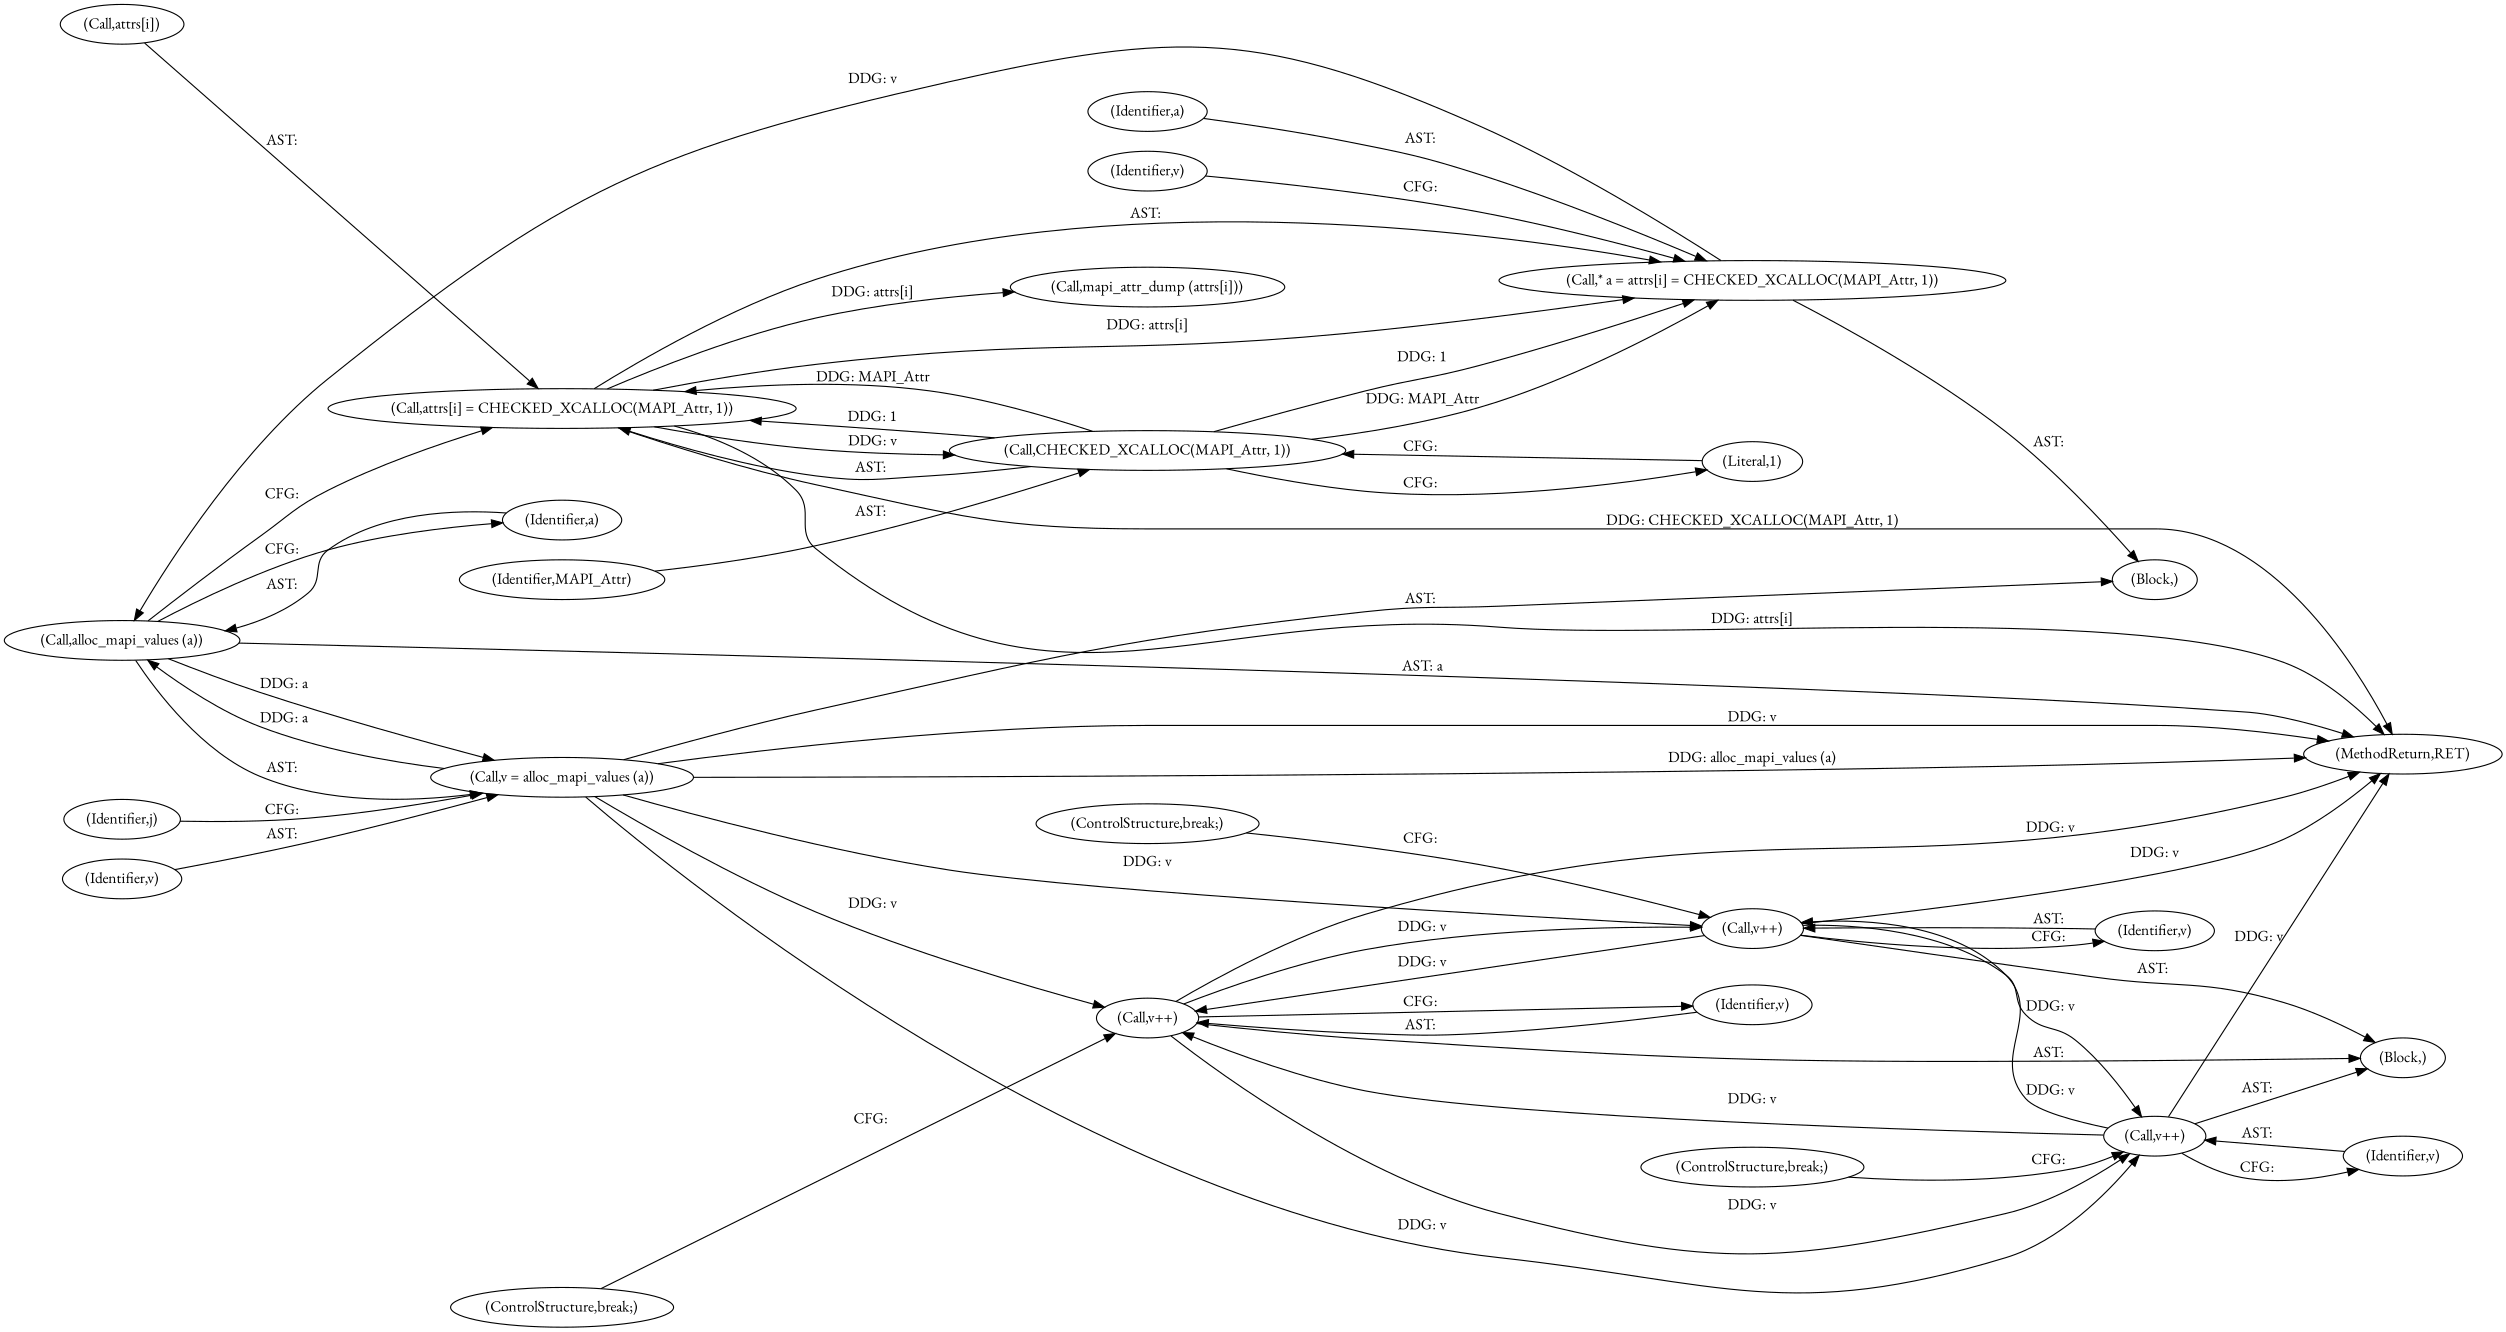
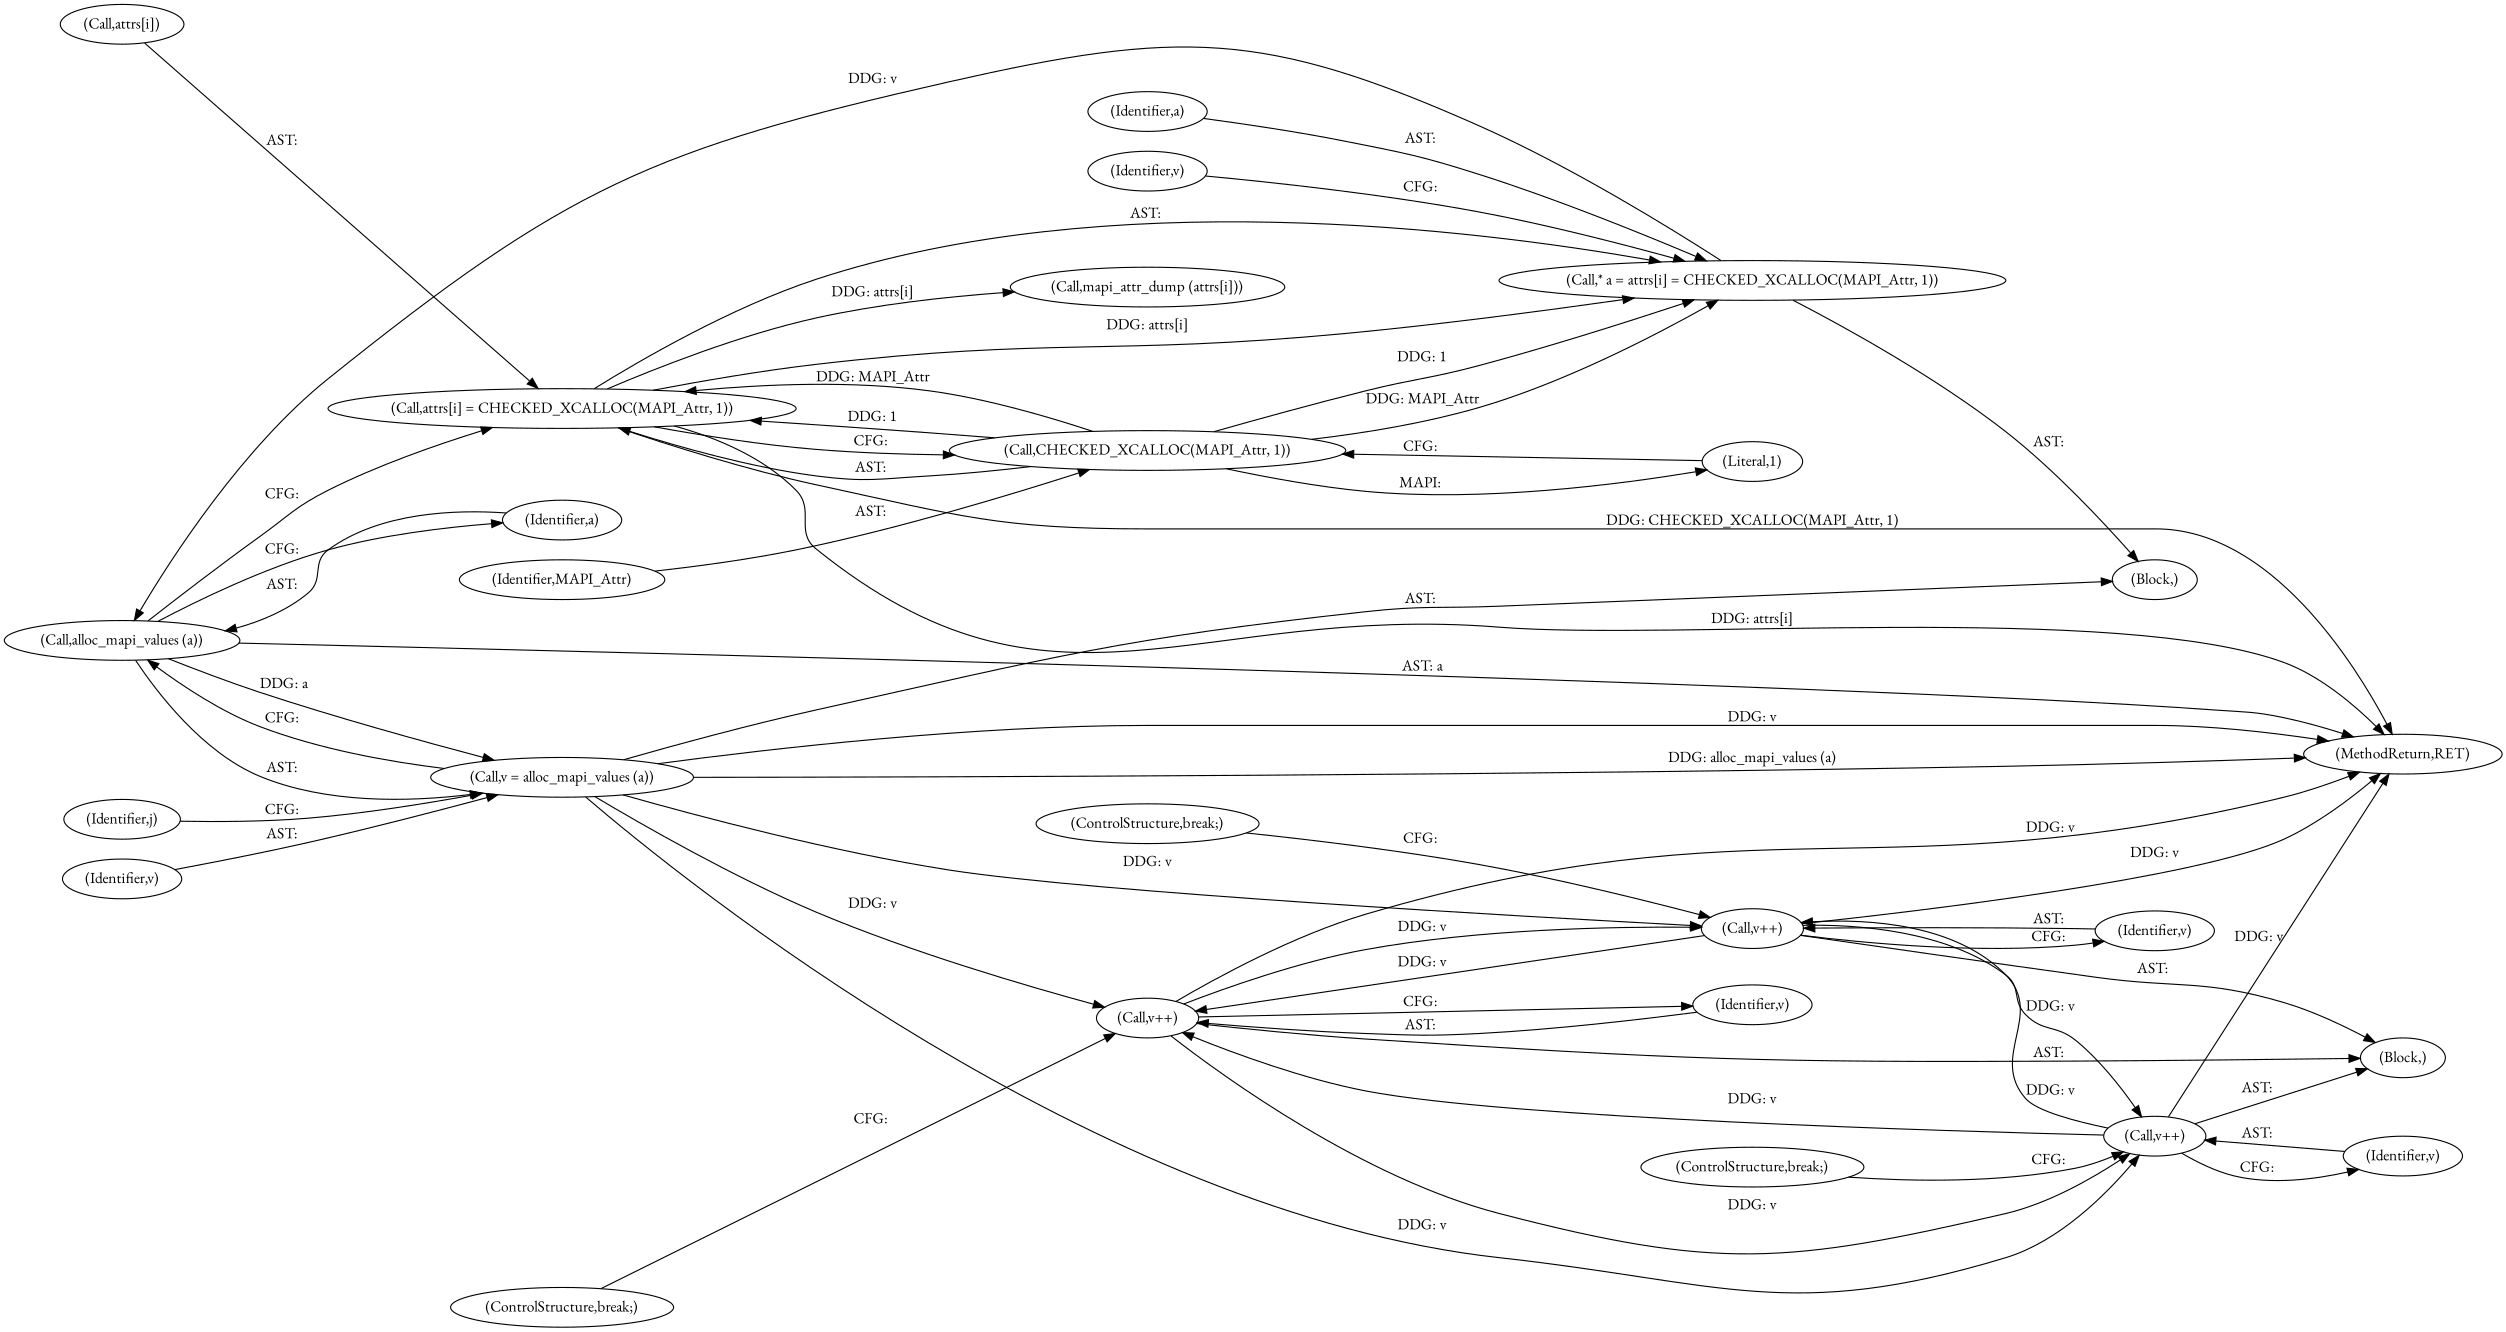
edge "(Call,attrs[i] = CHECKED_XCALLOC(MAPI_Attr, 1))" -> "(Call,CHECKED_XCALLOC(MAPI_Attr, 1))": label "DDG: v" -> "CFG: "
edge "(Call,CHECKED_XCALLOC(MAPI_Attr, 1))" -> "(Literal,1)": label "CFG: " -> "MAPI: "
edge "(Call,v = alloc_mapi_values (a))" -> "(Call,alloc_mapi_values (a))": label "DDG: a" -> "CFG: "
